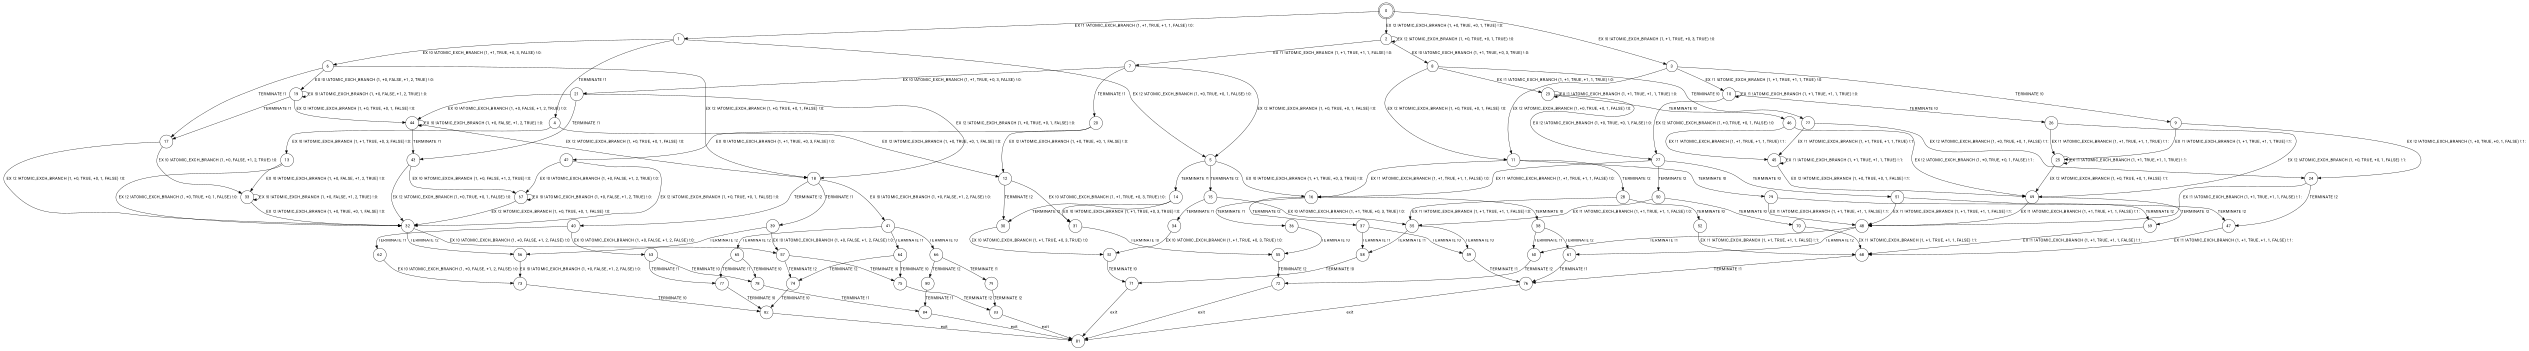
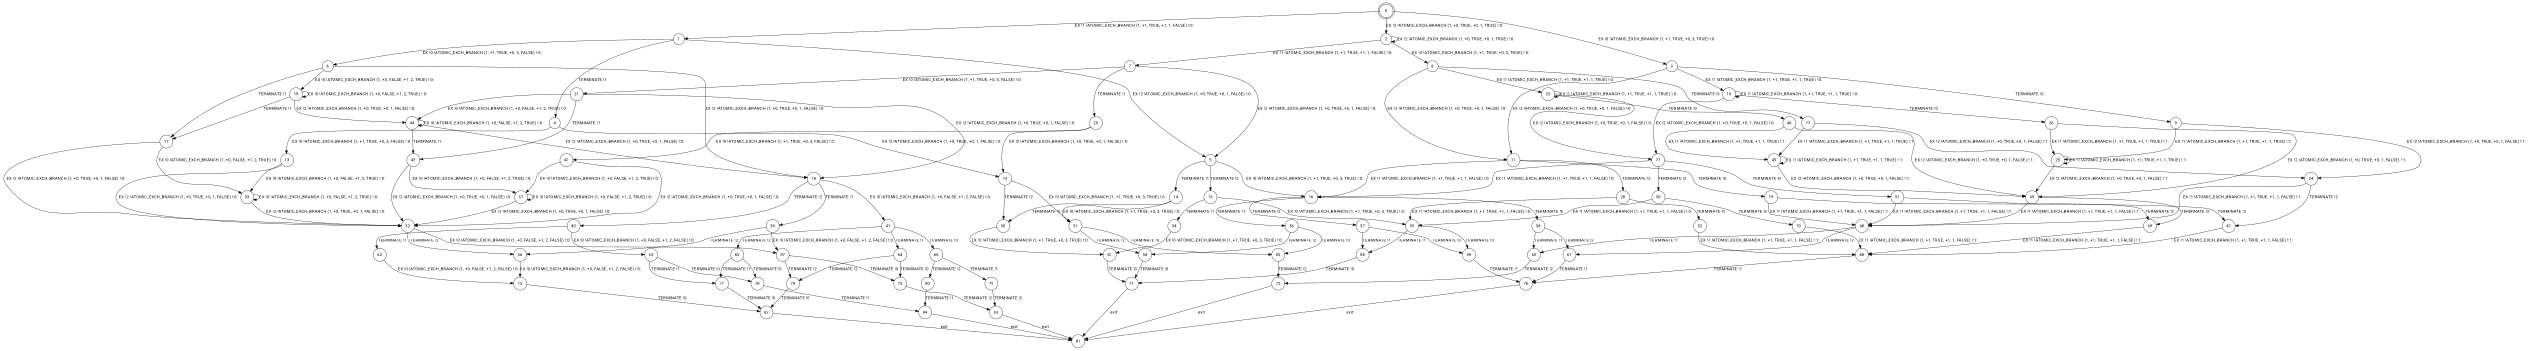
node "54": added
